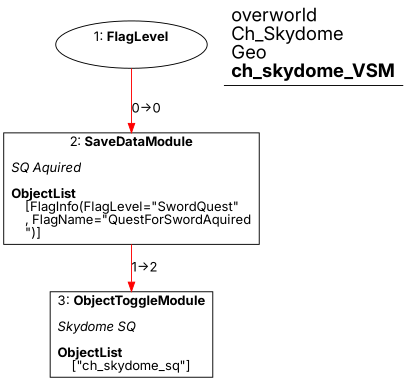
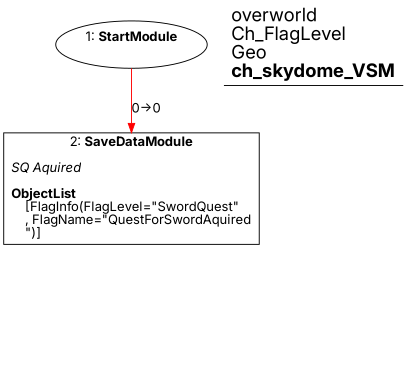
node "overworld": text "Ch_Skydome" -> "Ch_FlagLevel"
node "1:": text "FlagLevel" -> "StartModule"
node "3:": removed
